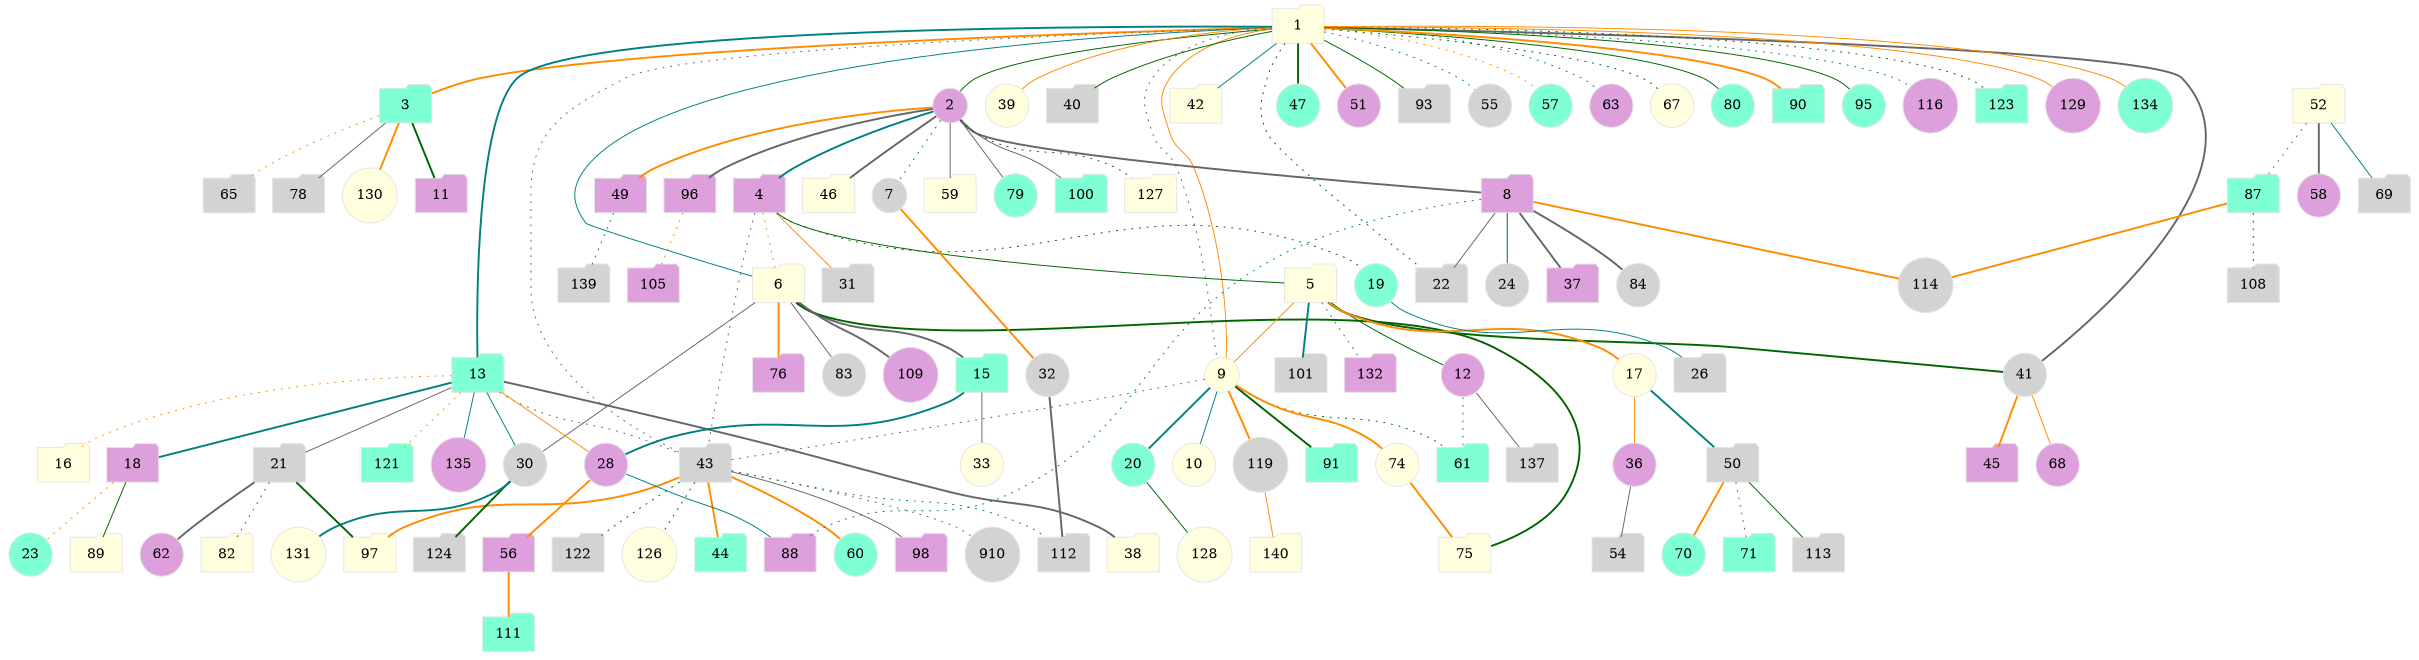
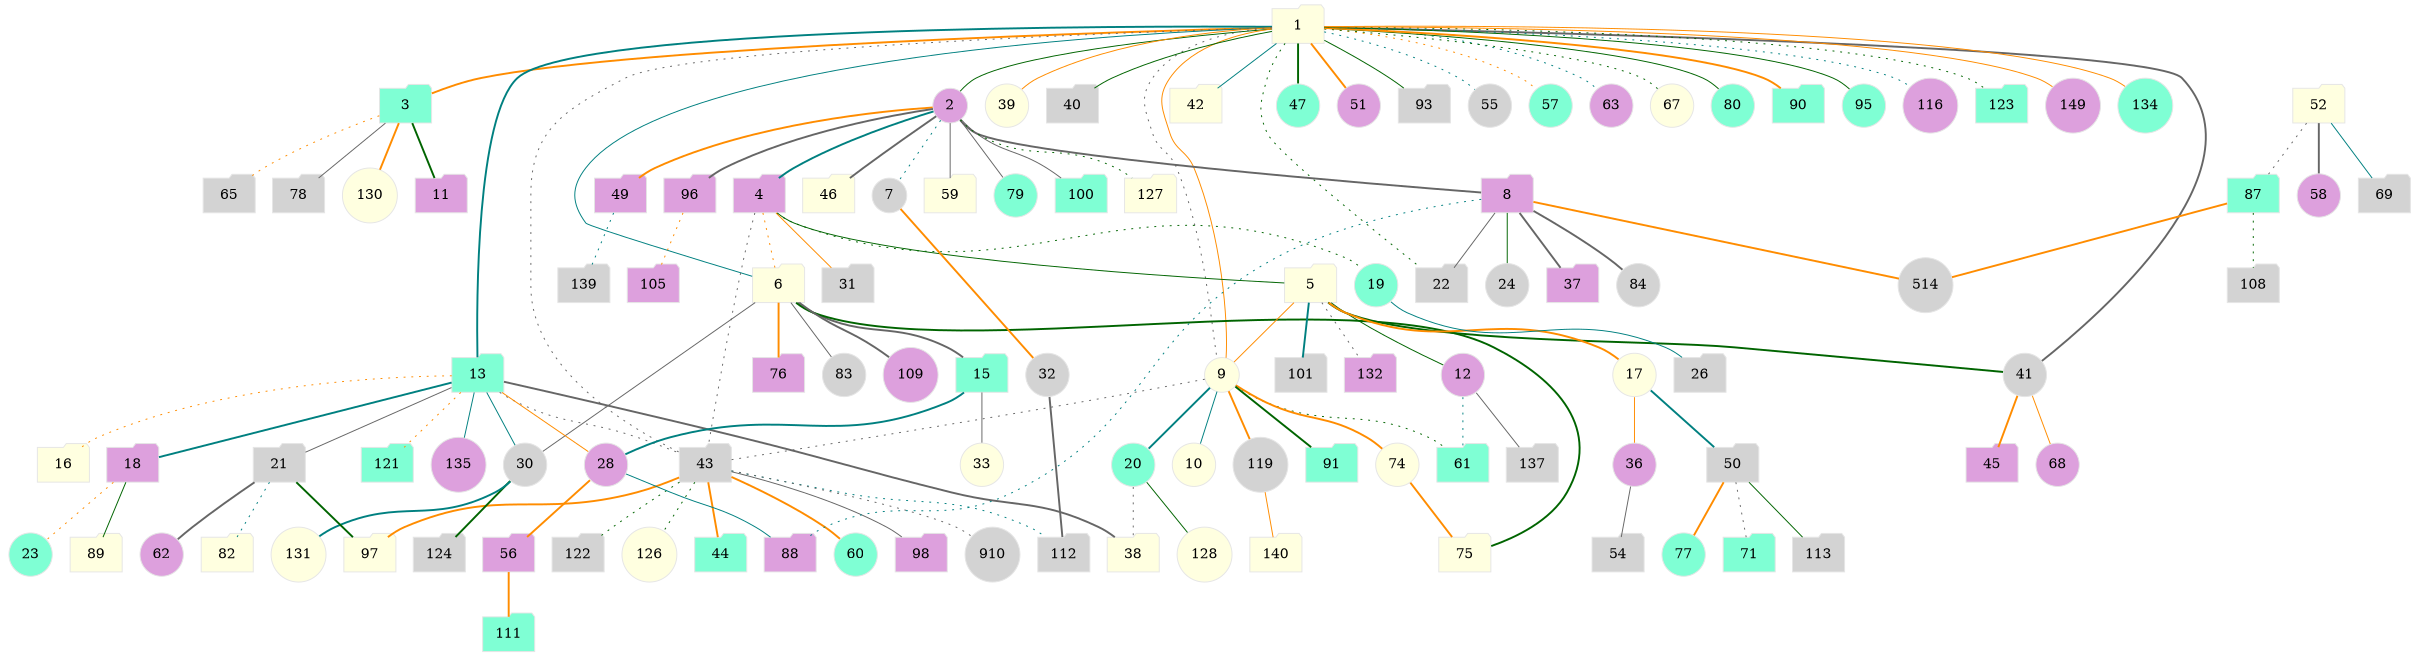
node "129": label "129" -> "149"
node "114": label "114" -> "514"
edge "20" -- "38": added
node "70": label "70" -> "77"
